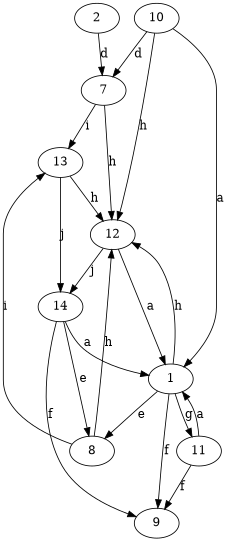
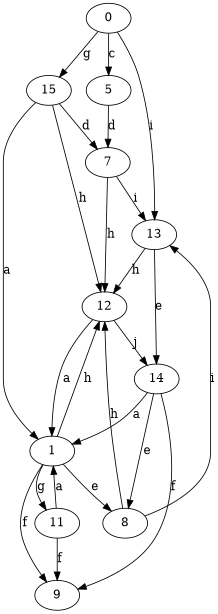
node "2": label "2" -> "5"
node "0": added
node "10": label "10" -> "15"
edge "13" -> "14": label "j" -> "e"
